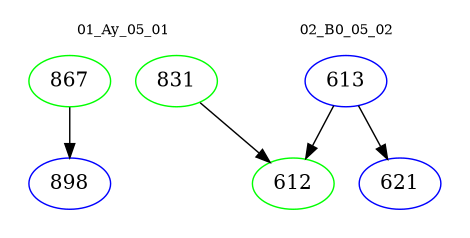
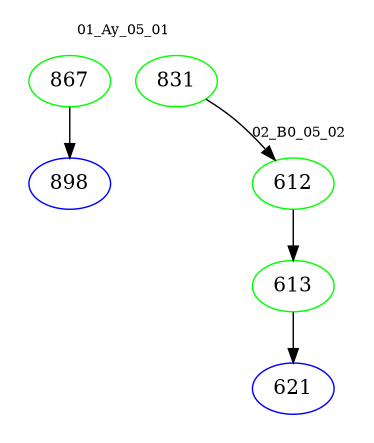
node "613": color blue -> green
edge "613" -> "612": reversed
